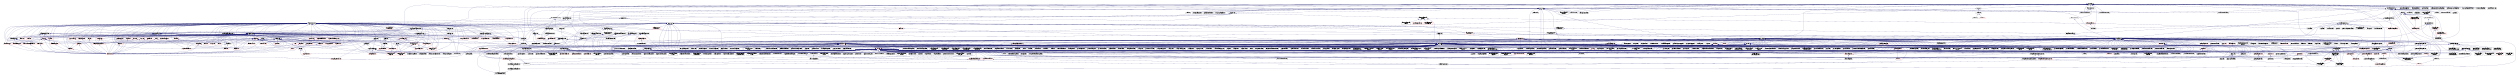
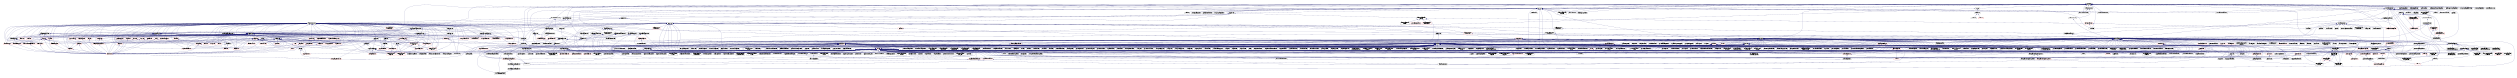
node "component_in_executable.cpp": label "component_in_executable.cpp" -> "support_in_executable.cpp"
